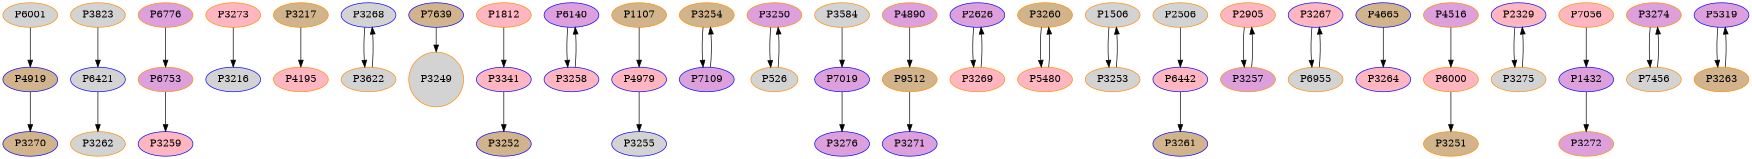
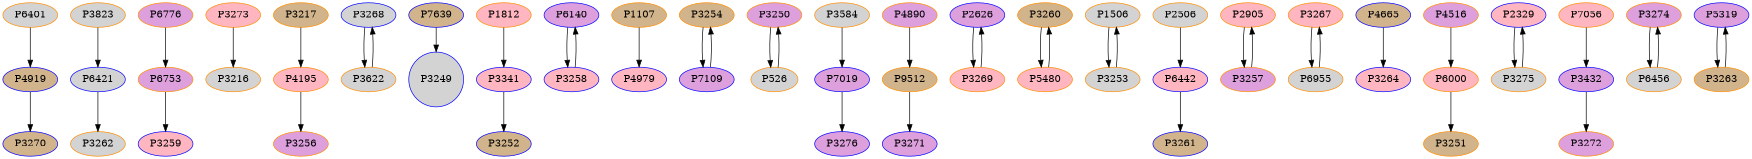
node "P6001": label "P6001" -> "P6401"
node "P3267": color blue -> darkorange
node "P3216": color blue -> darkorange
node "P3249": color darkorange -> blue
node "P1432": label "P1432" -> "P3432"
node "P7456": label "P7456" -> "P6456"
node "P3256": added
node "P3255": removed
